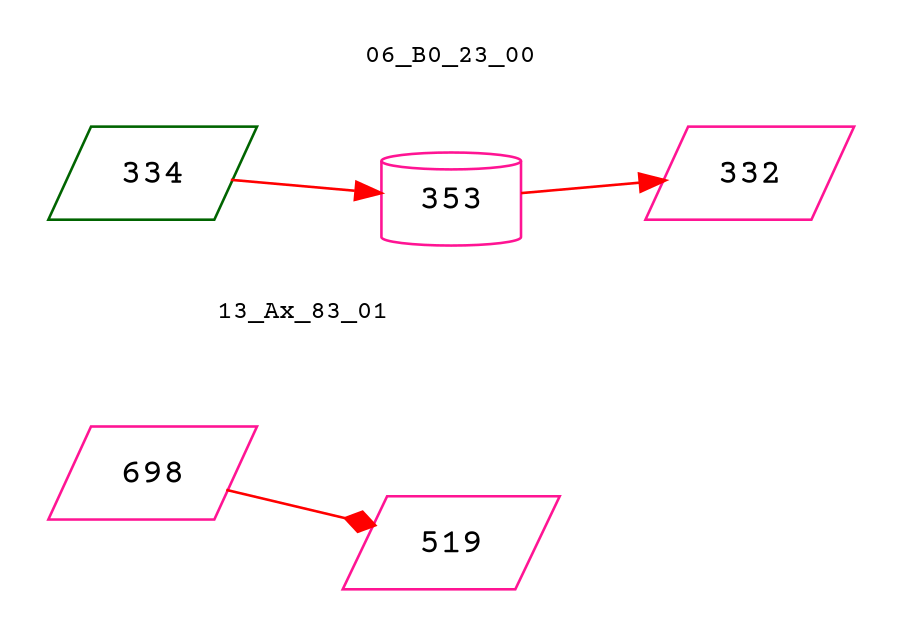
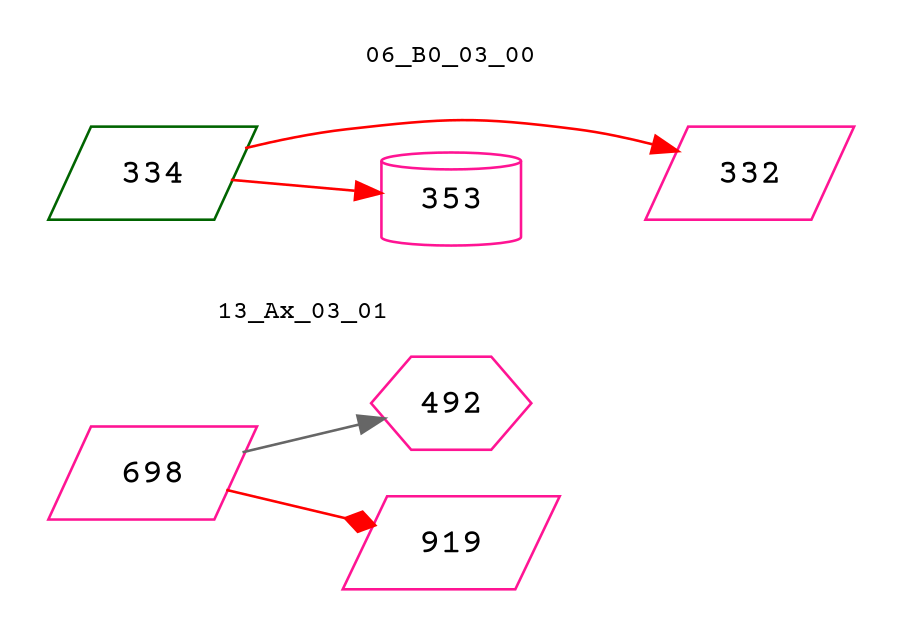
cluster "06_B0_23_00": label "06_B0_23_00" -> "06_B0_03_00"
edge "353" -> "332": now "334" -> "332"
cluster "13_Ax_83_01": label "13_Ax_83_01" -> "13_Ax_03_01"
node "492": added
node "519": label "519" -> "919"
